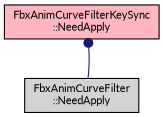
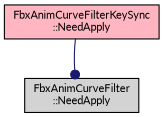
edge "FbxAnimCurveFilter ::NeedApply" -> "FbxAnimCurveFilterKeySync ::NeedApply": reversed
